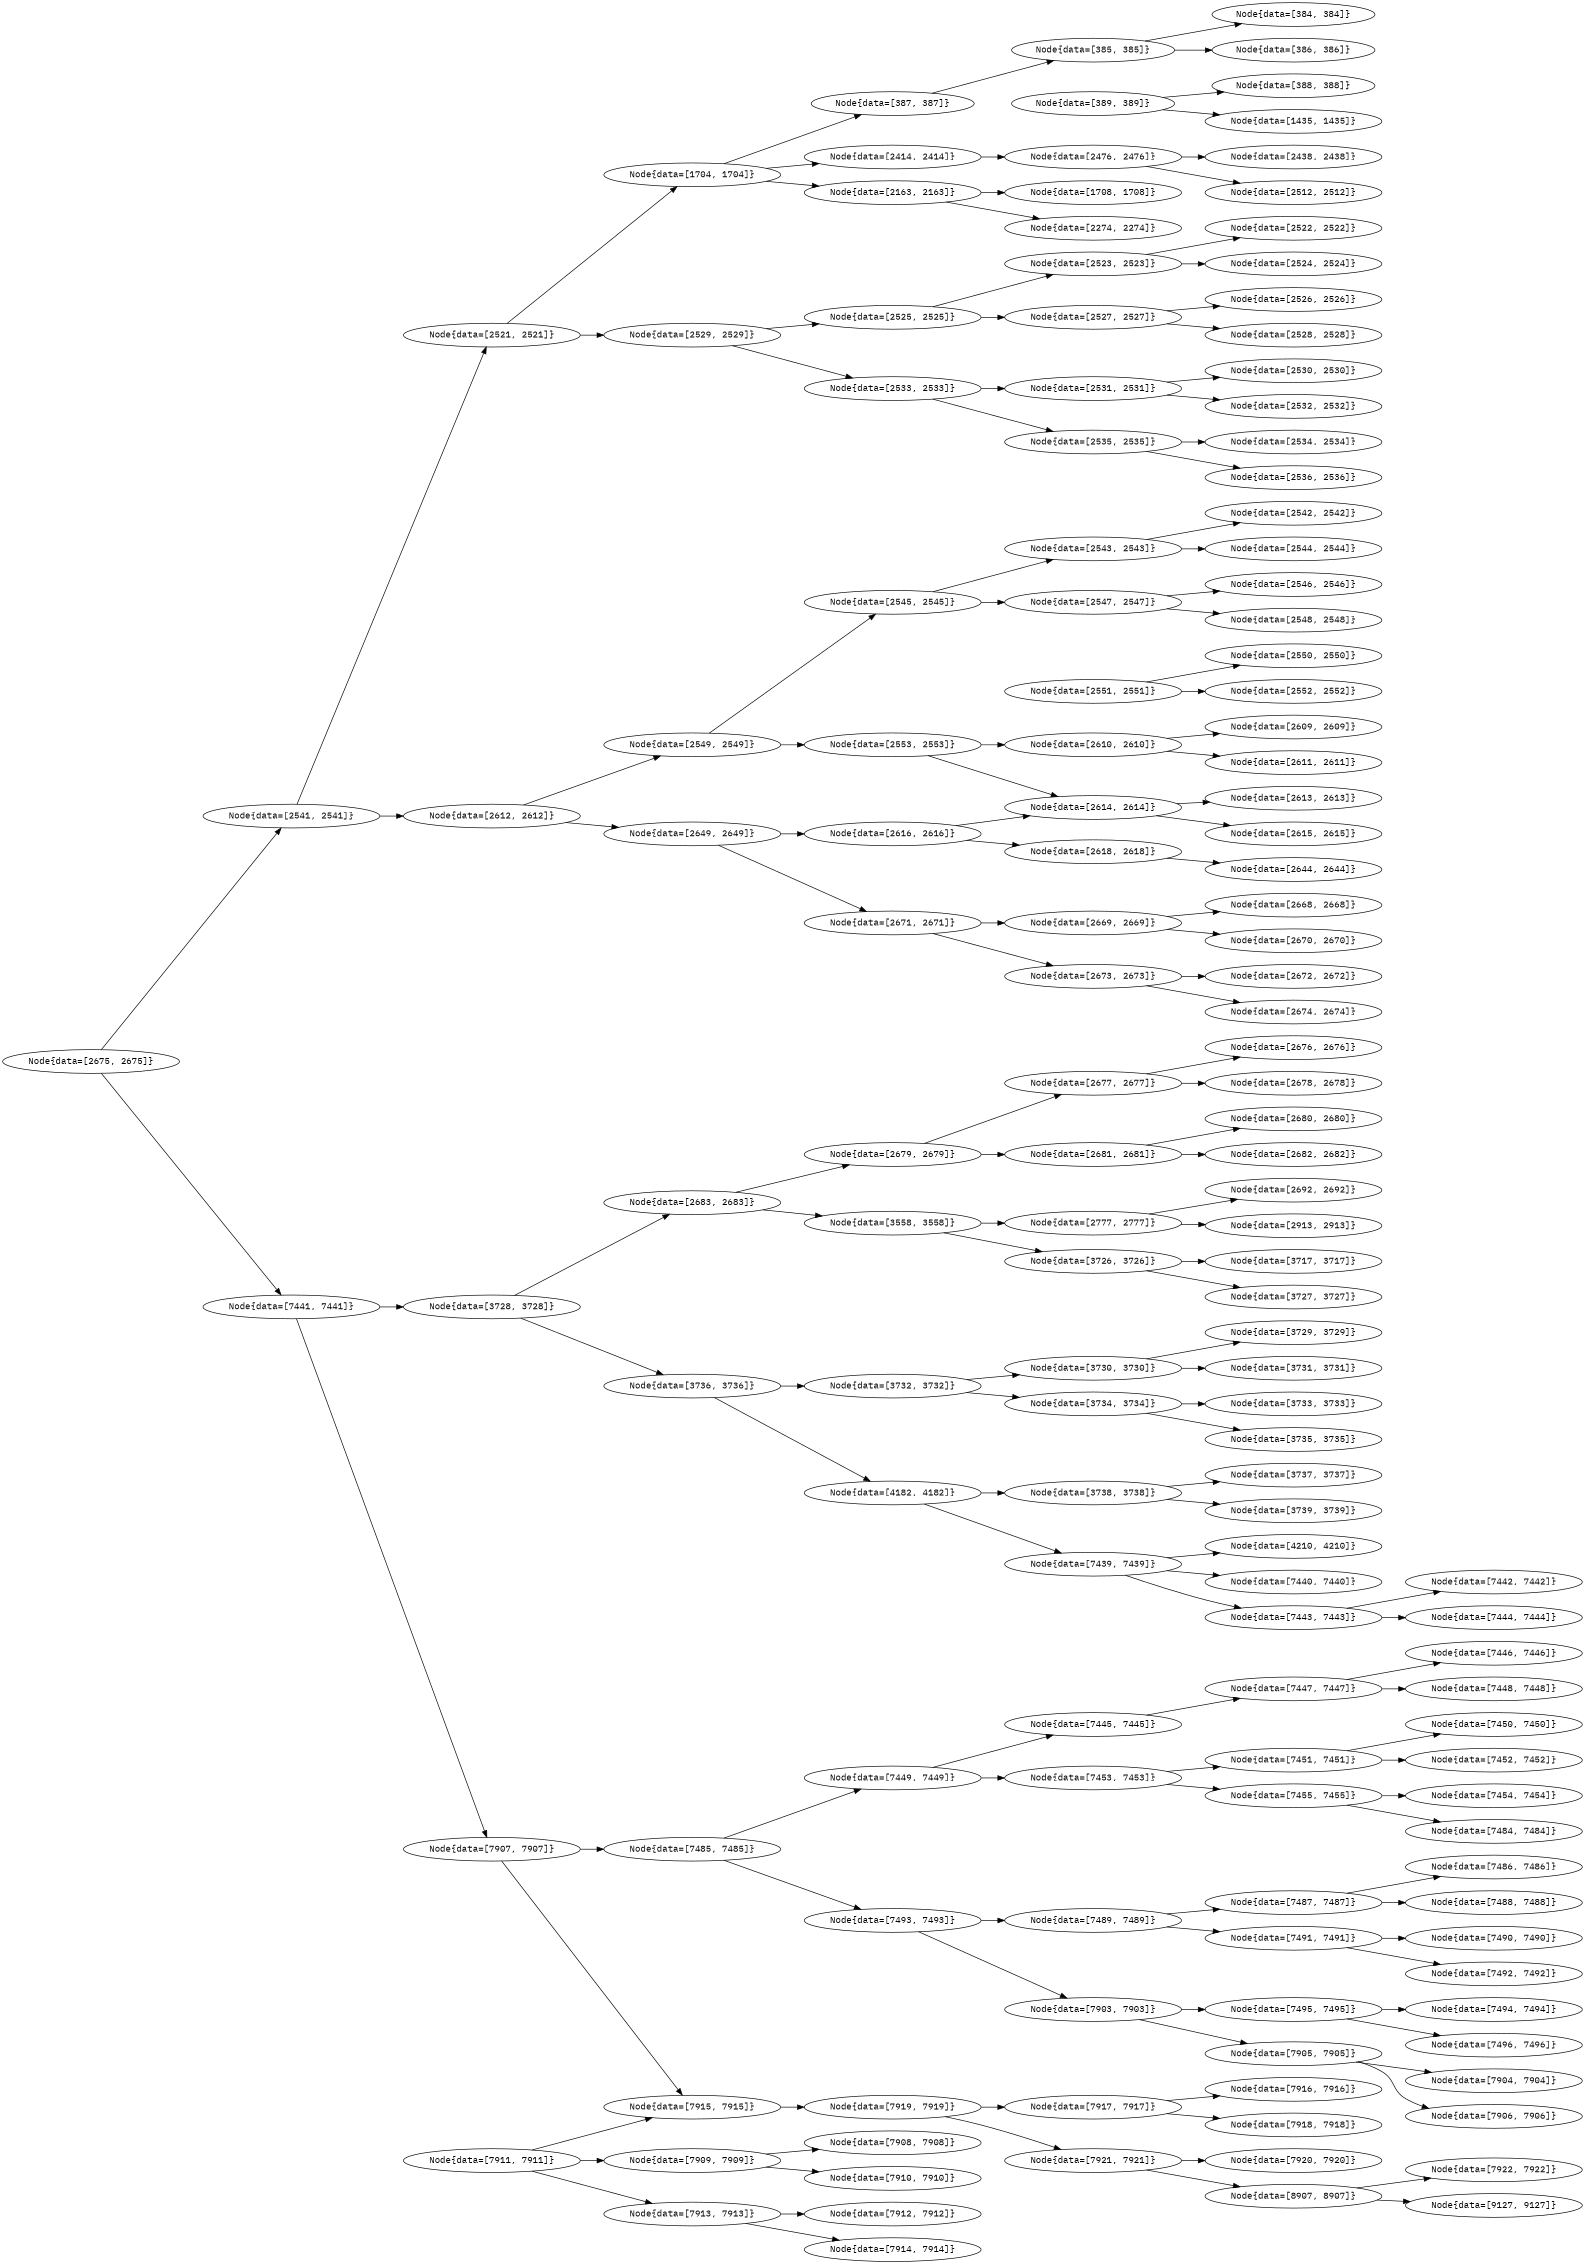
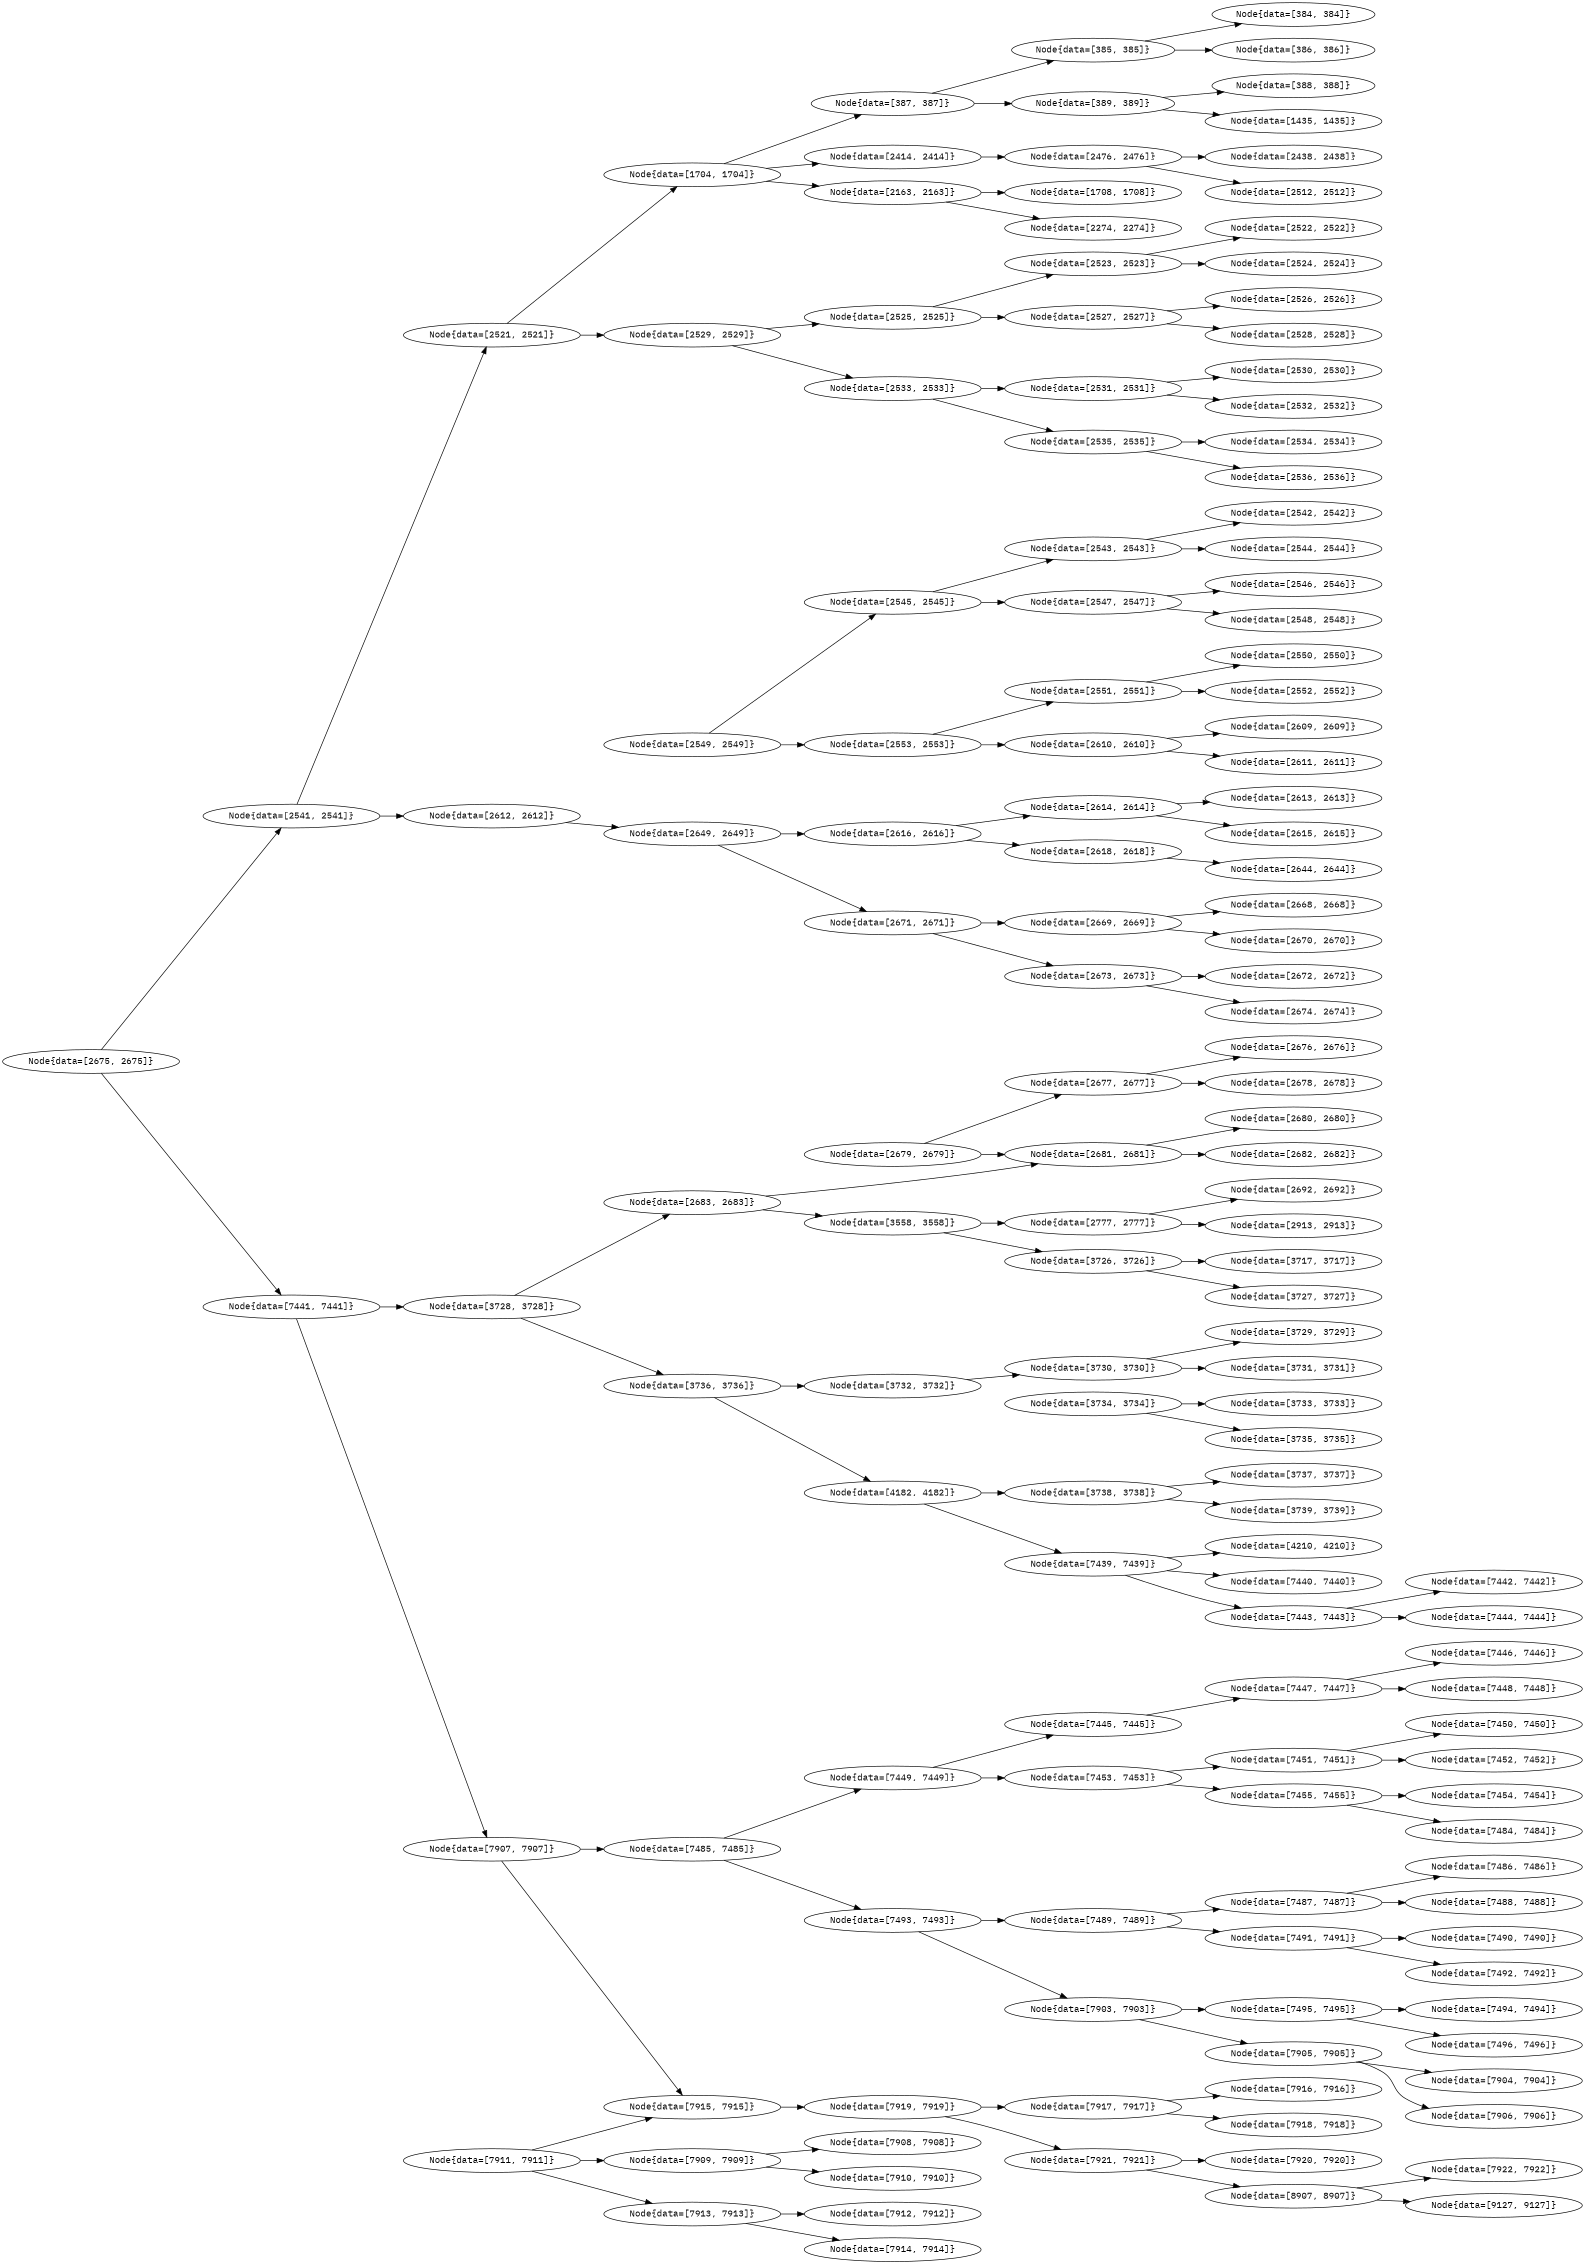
edge "Node{data=[387, 387]}" -> "Node{data=[389, 389]}": added
edge "Node{data=[2553, 2553]}" -> "Node{data=[2614, 2614]}": now "Node{data=[2553, 2553]}" -> "Node{data=[2551, 2551]}"
edge "Node{data=[2612, 2612]}" -> "Node{data=[2549, 2549]}": removed
edge "Node{data=[2683, 2683]}" -> "Node{data=[2679, 2679]}": now "Node{data=[2683, 2683]}" -> "Node{data=[2681, 2681]}"
edge "Node{data=[3732, 3732]}" -> "Node{data=[3734, 3734]}": removed
